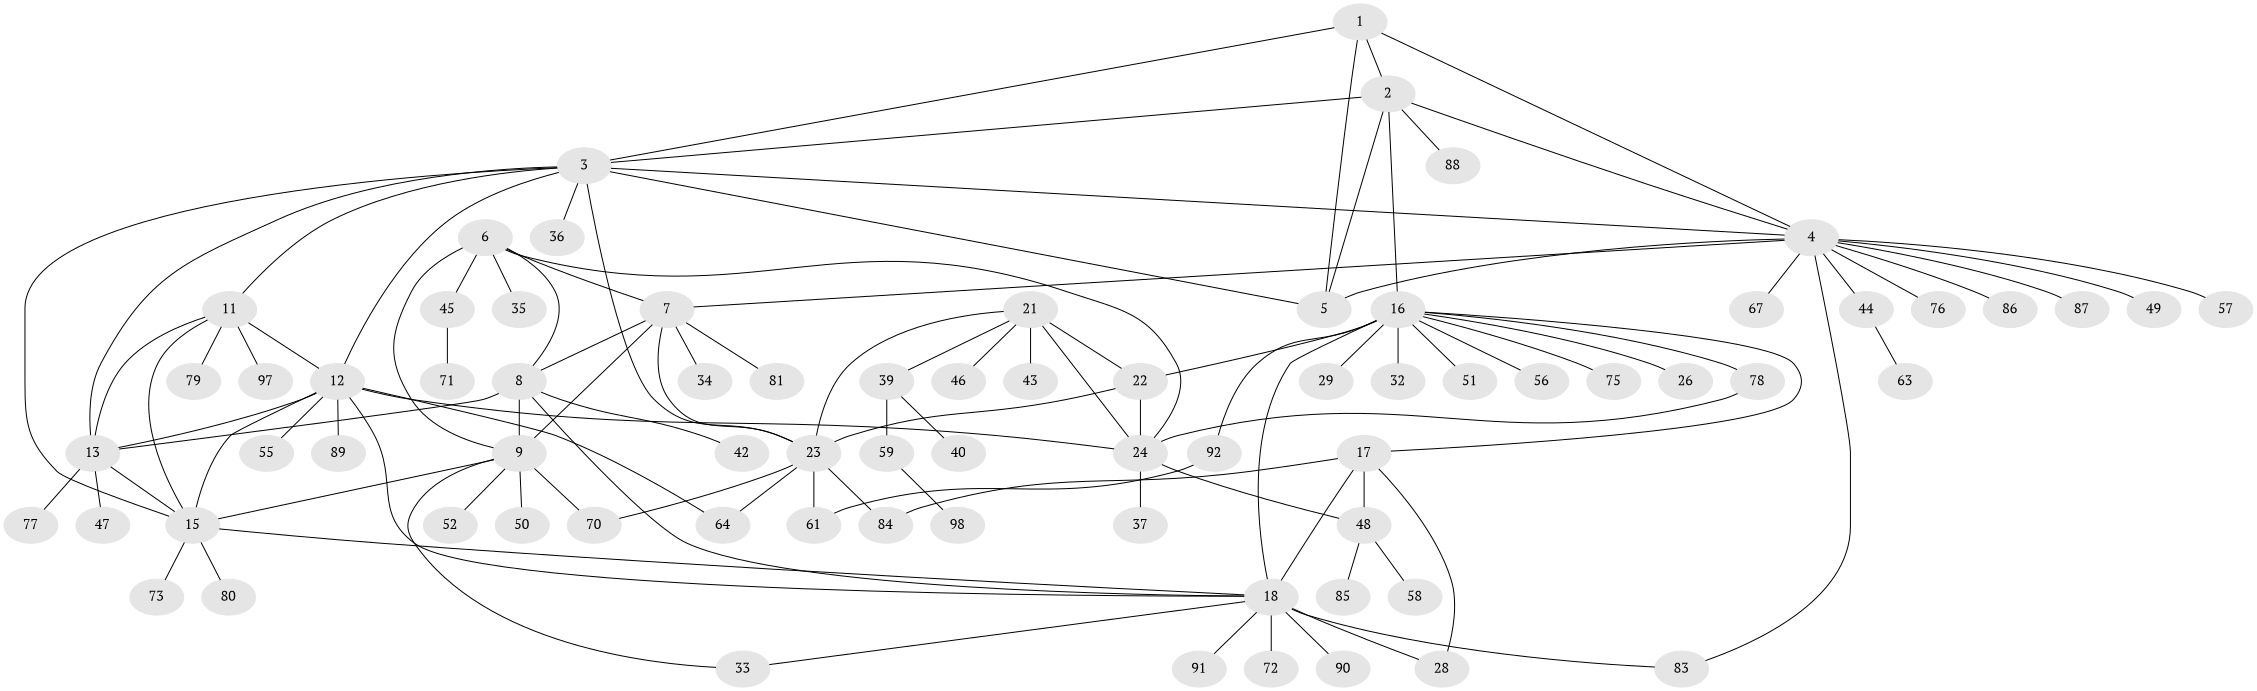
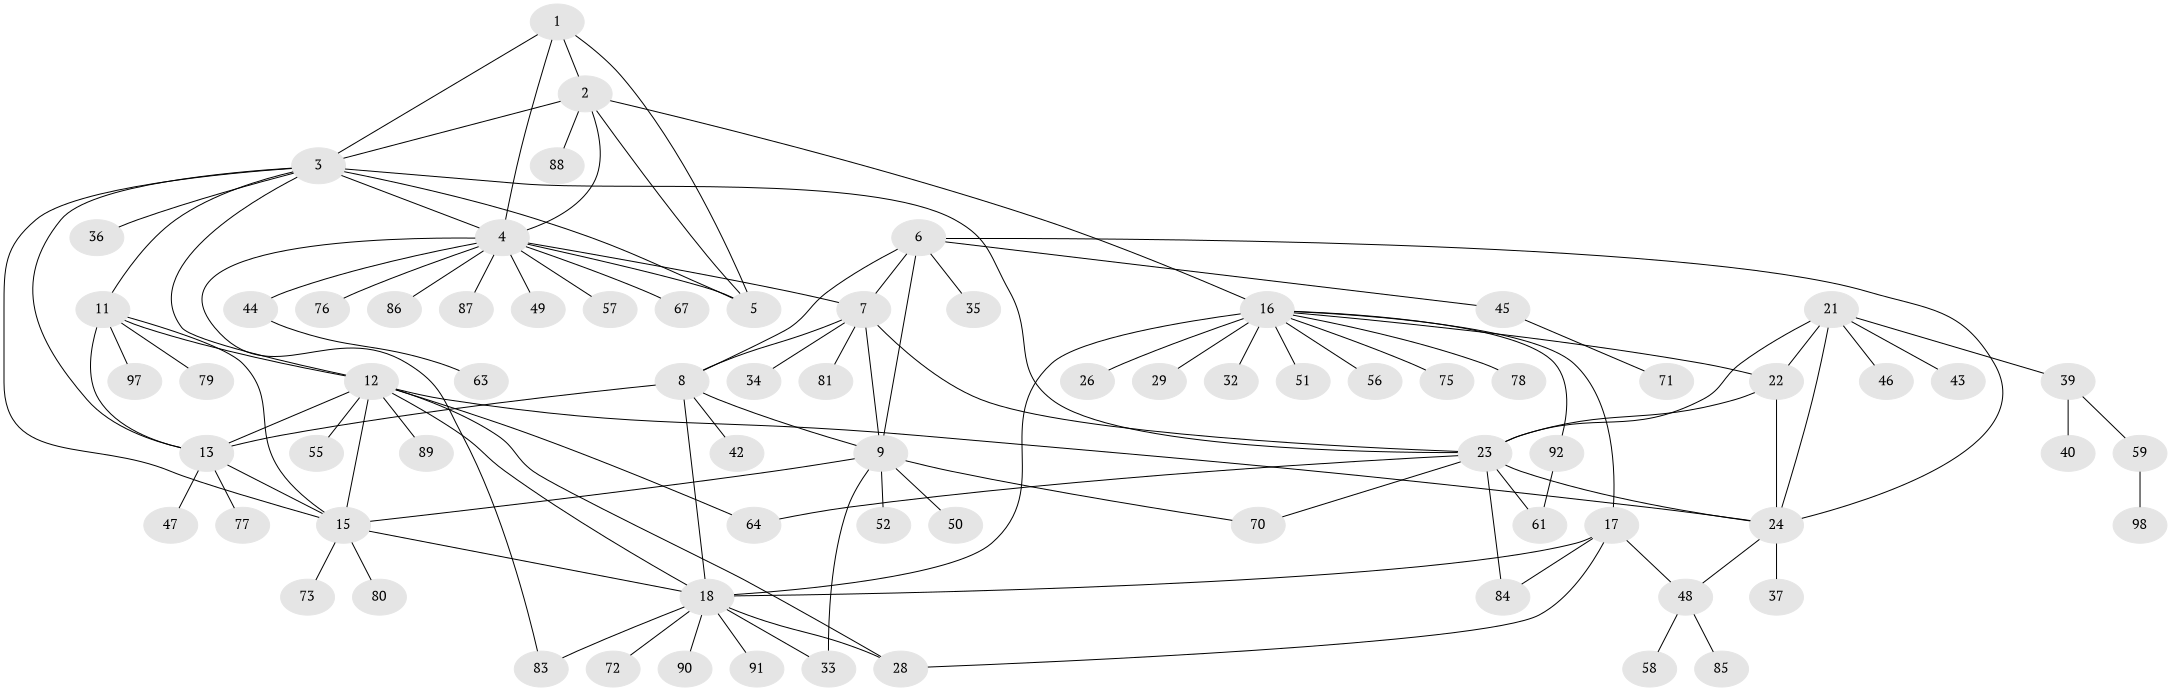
edge "78" -- "24": now "23" -- "24"
edge "12" -- "28": added
